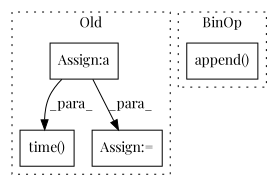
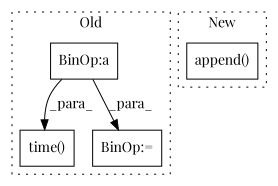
cluster "BinOp": label "BinOp" -> "New"
node "Assign:a": label "Assign:a" -> "BinOp:a"
node "Assign:=": label "Assign:=" -> "BinOp:="
